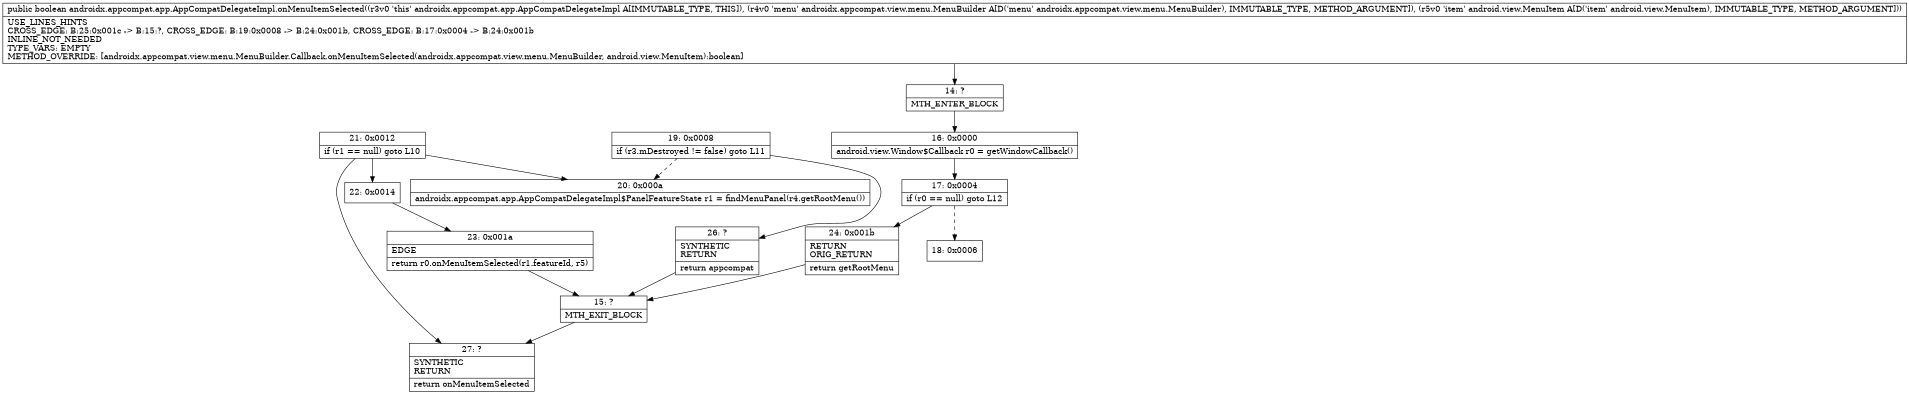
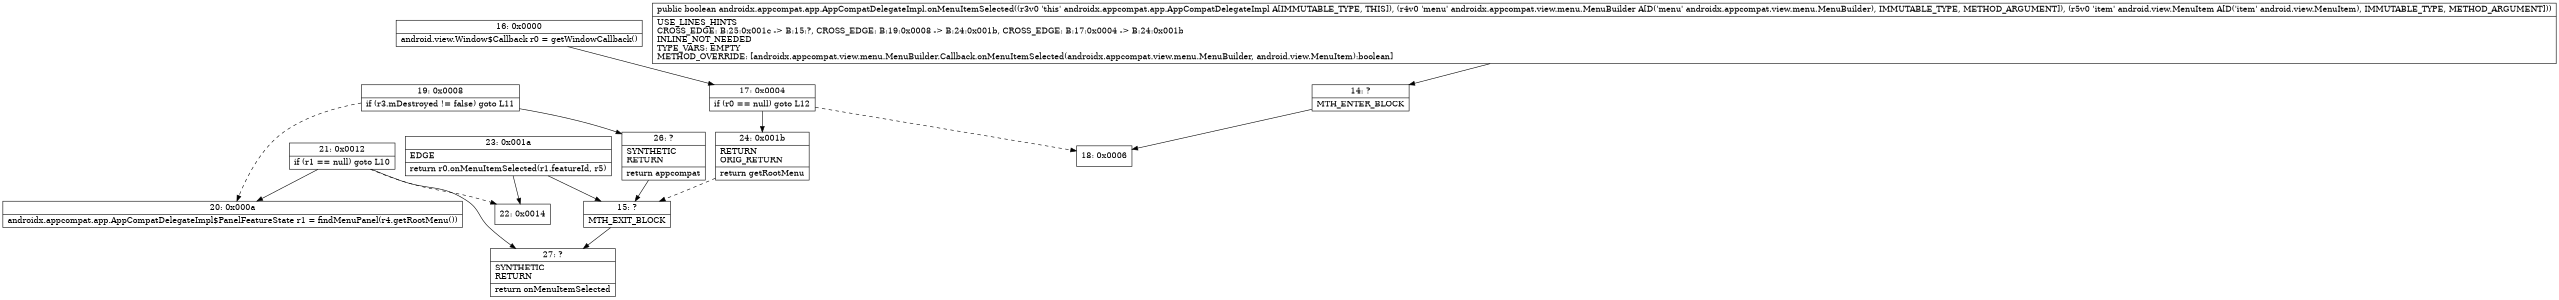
edge "14: ?" -> "16: 0x0000": now "14: ?" -> "18: 0x0006"
edge "21: 0x0012" -> "22: 0x0014": style solid -> dashed
edge "22: 0x0014" -> "23: 0x001a": reversed
edge "24: 0x001b" -> "15: ?": style solid -> dashed
